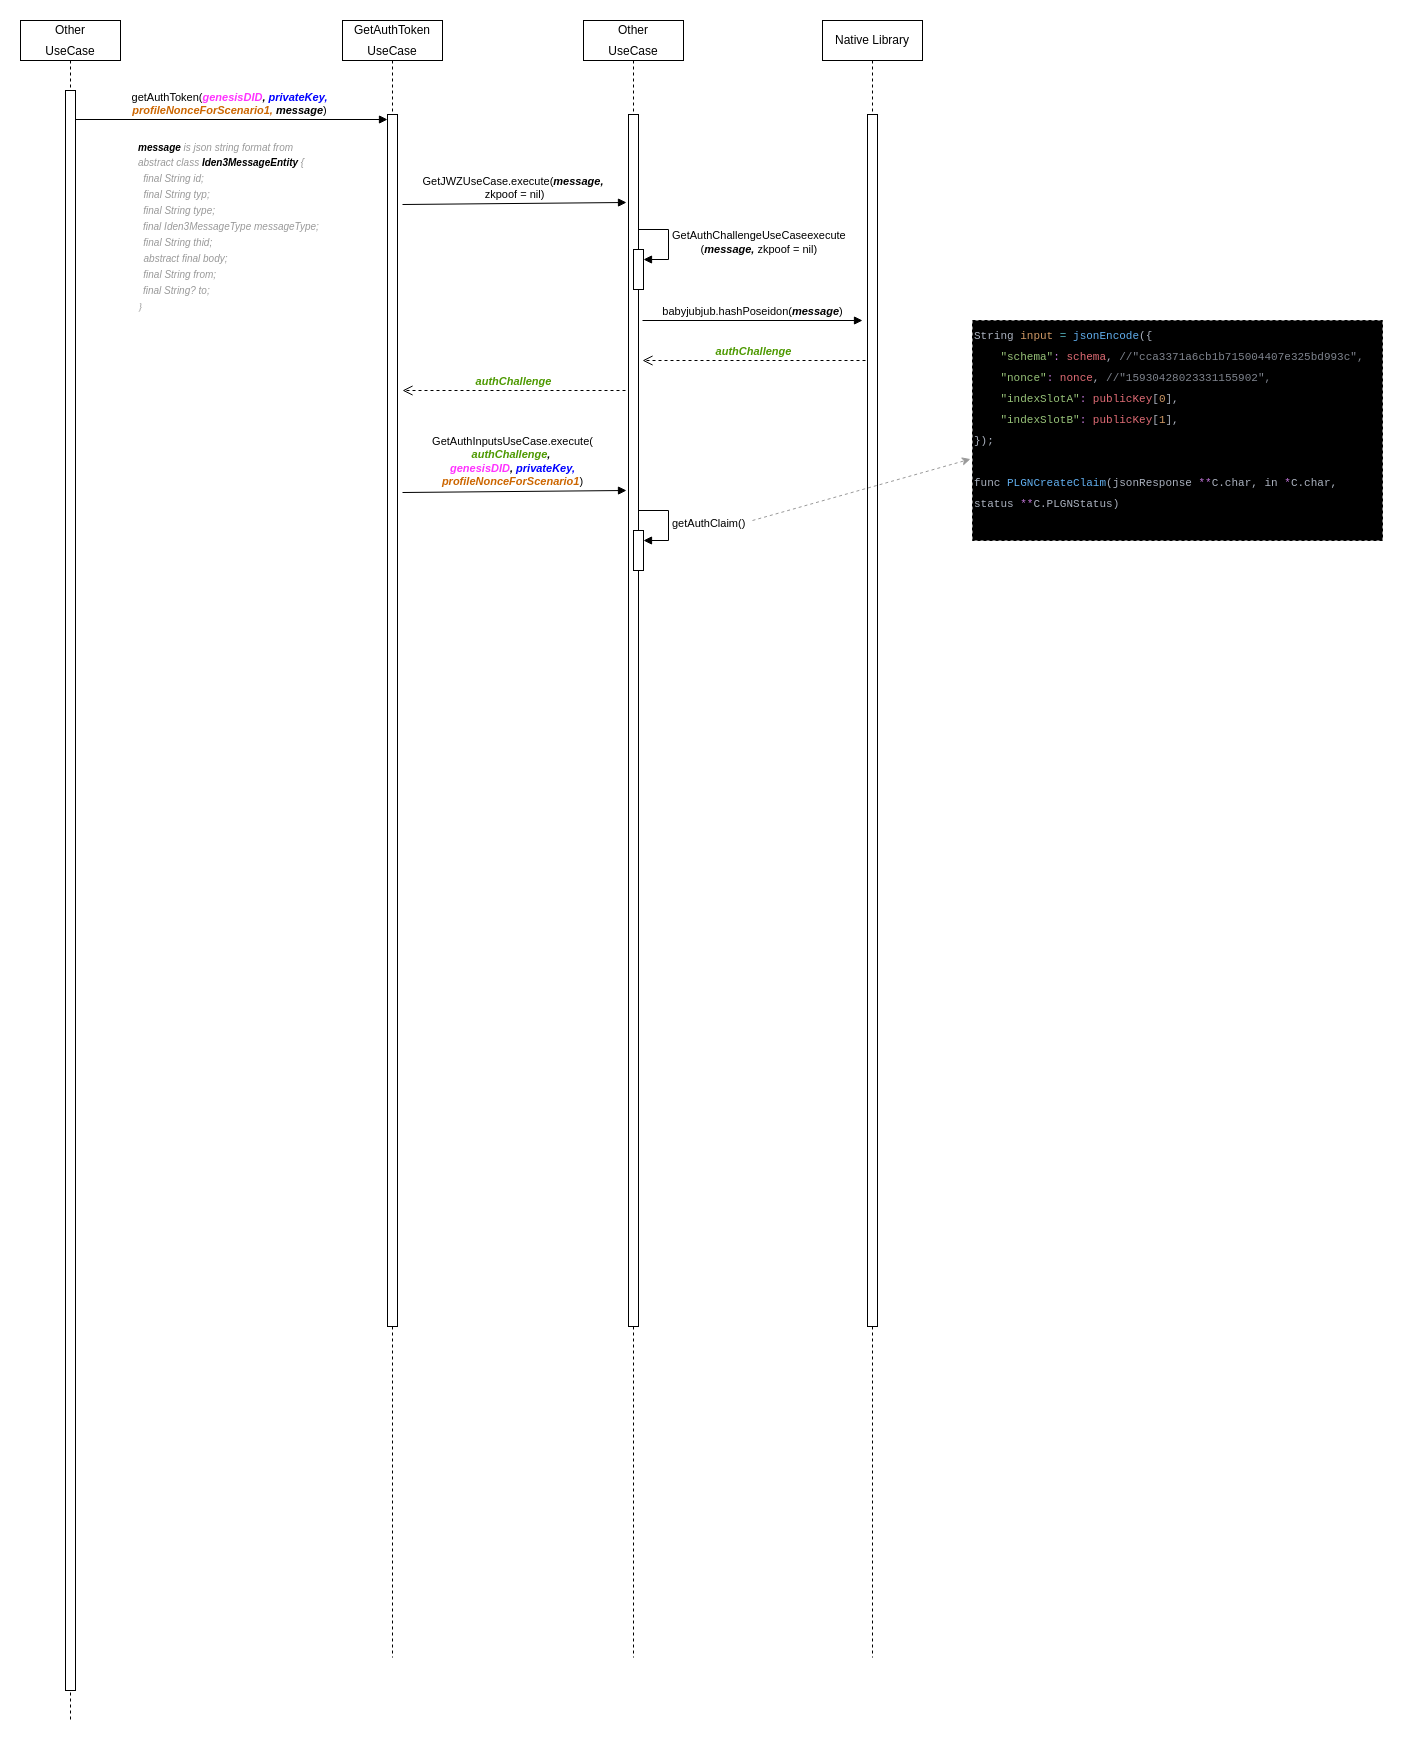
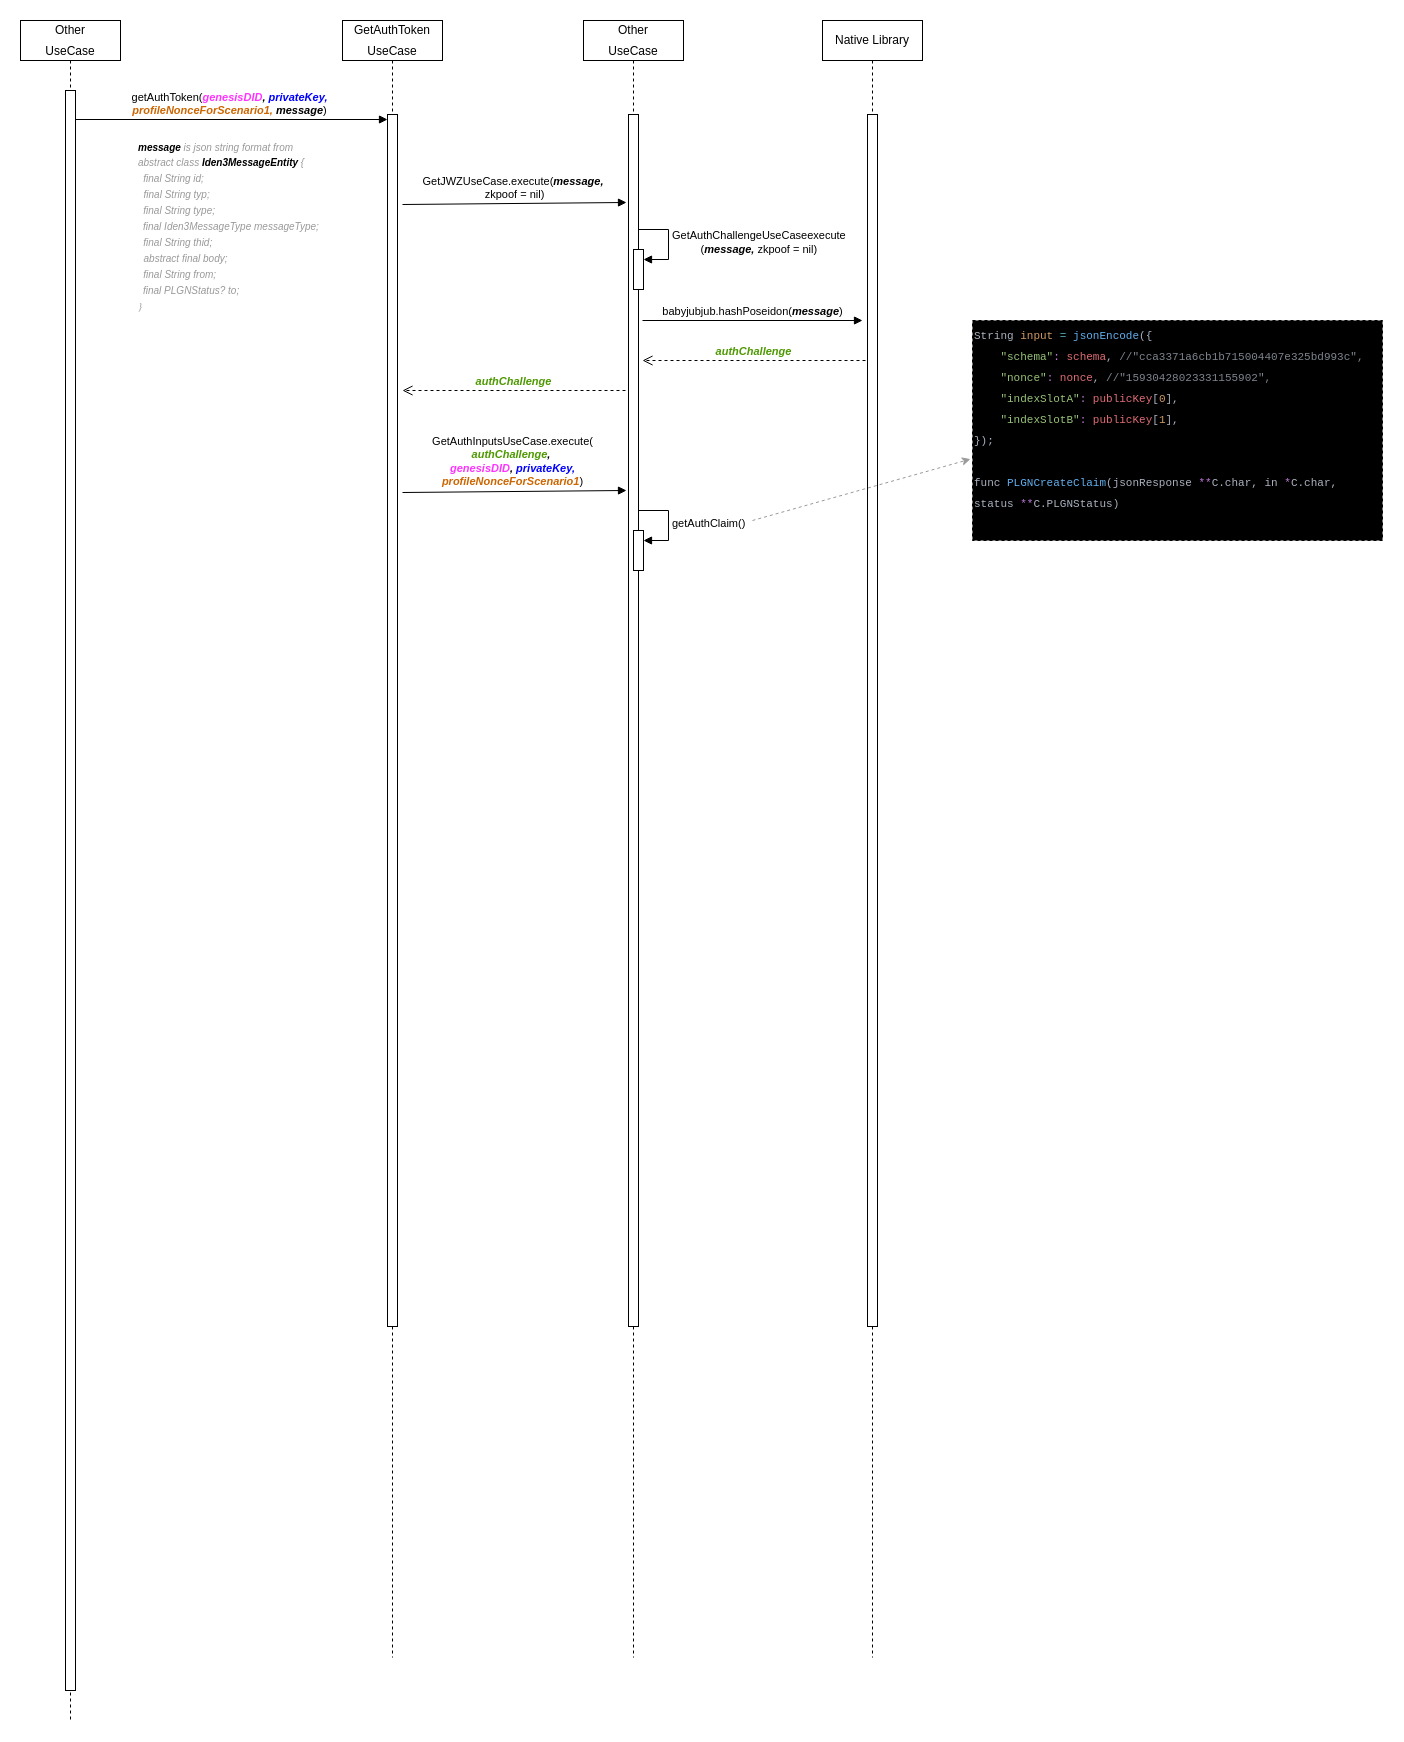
node "message is json string format from abstract class Iden3MessageEntity { final String id; final String typ; final String type; final Iden3MessageType messageType; final String thid; abstract final body; final String from; final String? to; }": label "message is json string format from abstract class Iden3MessageEntity { final String id; final String typ; final String type; final Iden3MessageType messageType; final String thid; abstract final body; final String from; final String? to; }" -> "message is json string format from abstract class Iden3MessageEntity { final String id; final String typ; final String type; final Iden3MessageType messageType; final String thid; abstract final body; final String from; final PLGNStatus? to; }"
